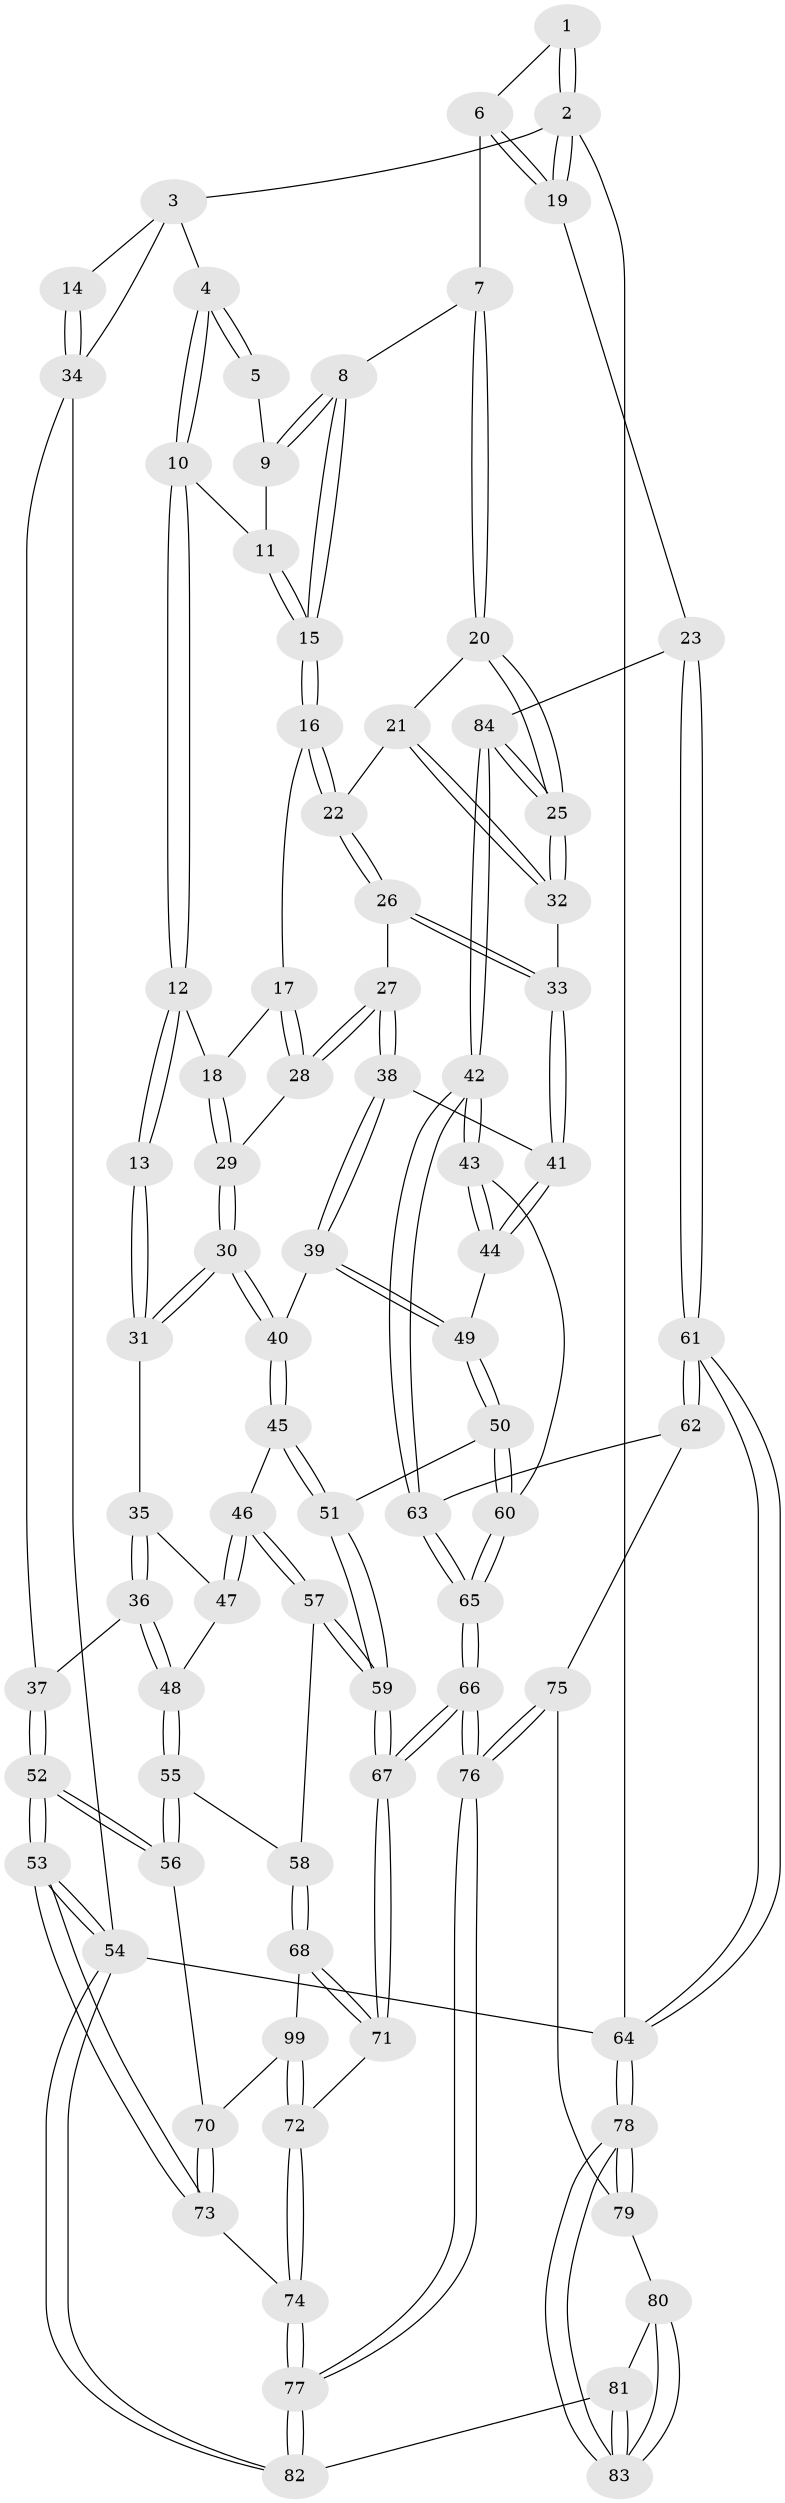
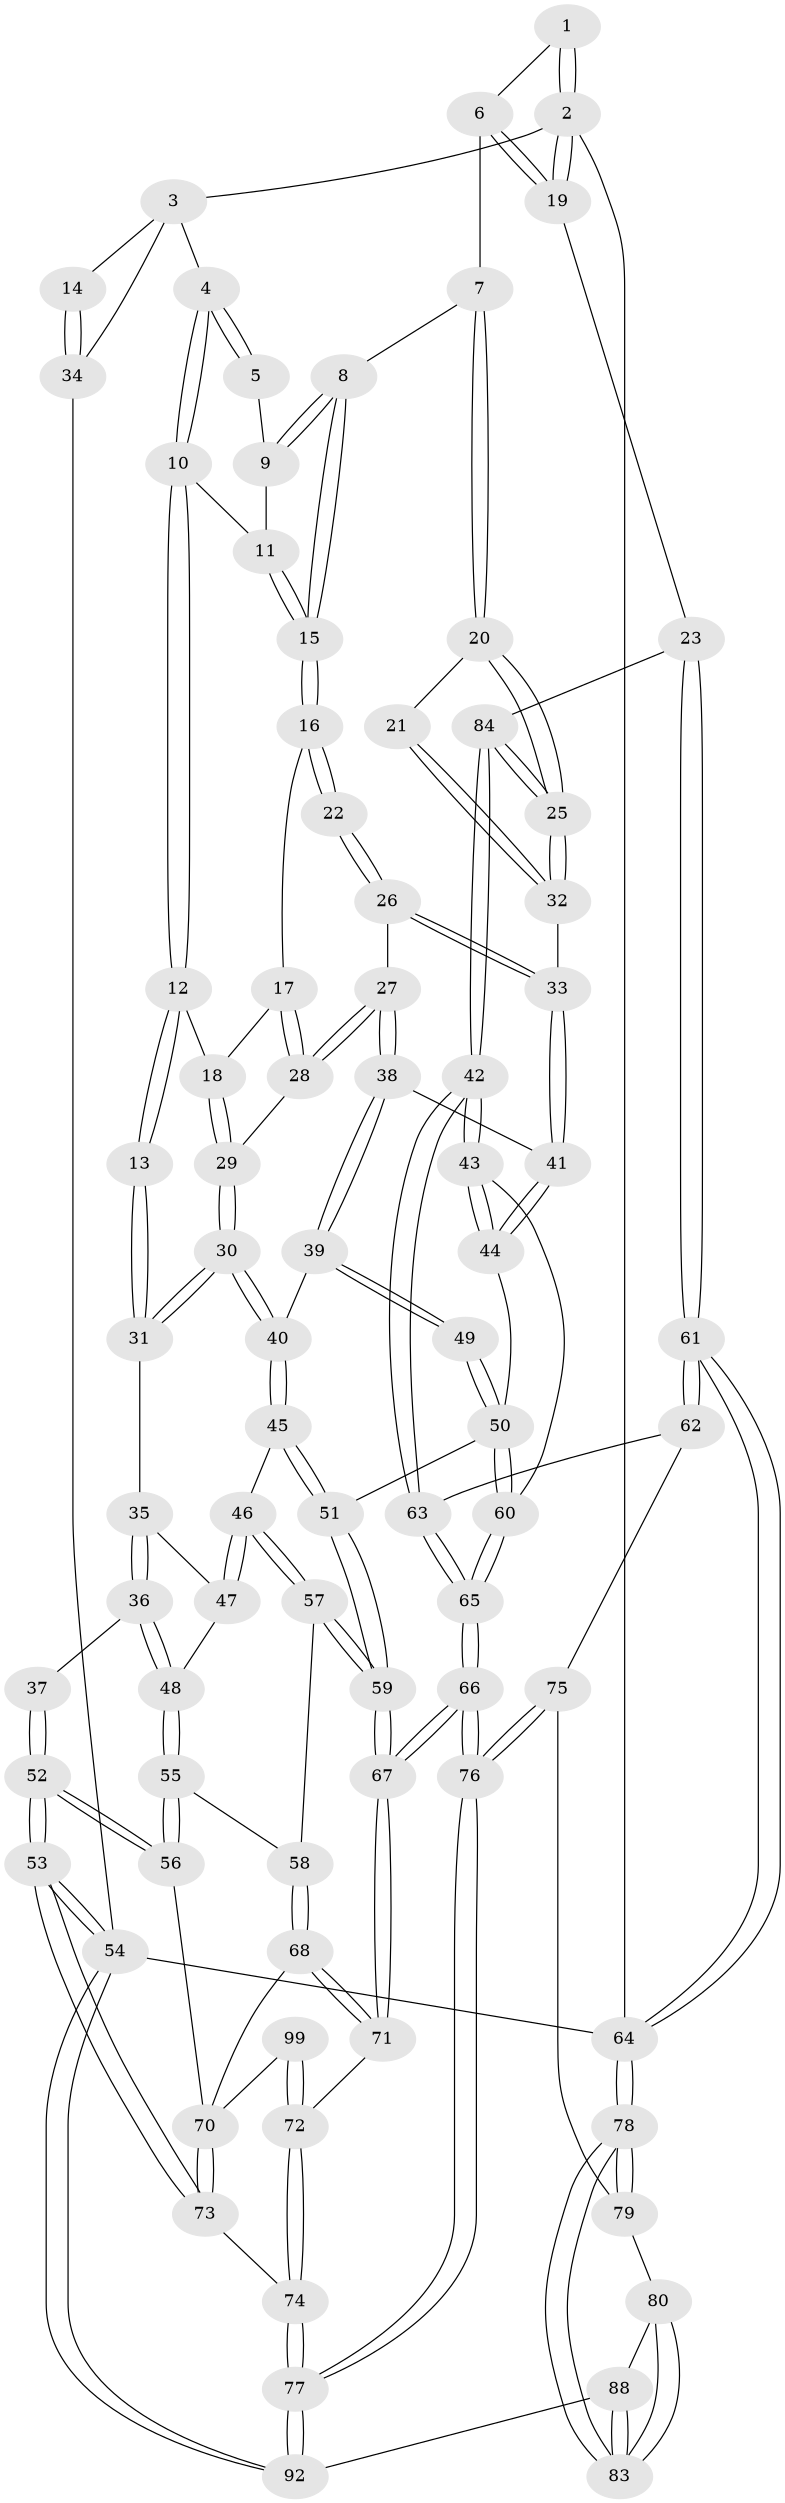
edge "21" -- "22": removed
edge "34" -- "37": removed
edge "44" -- "49": now "44" -- "50"
edge "68" -- "99": now "68" -- "70"
node "81": label "81" -> "88"
node "82": label "82" -> "92"
